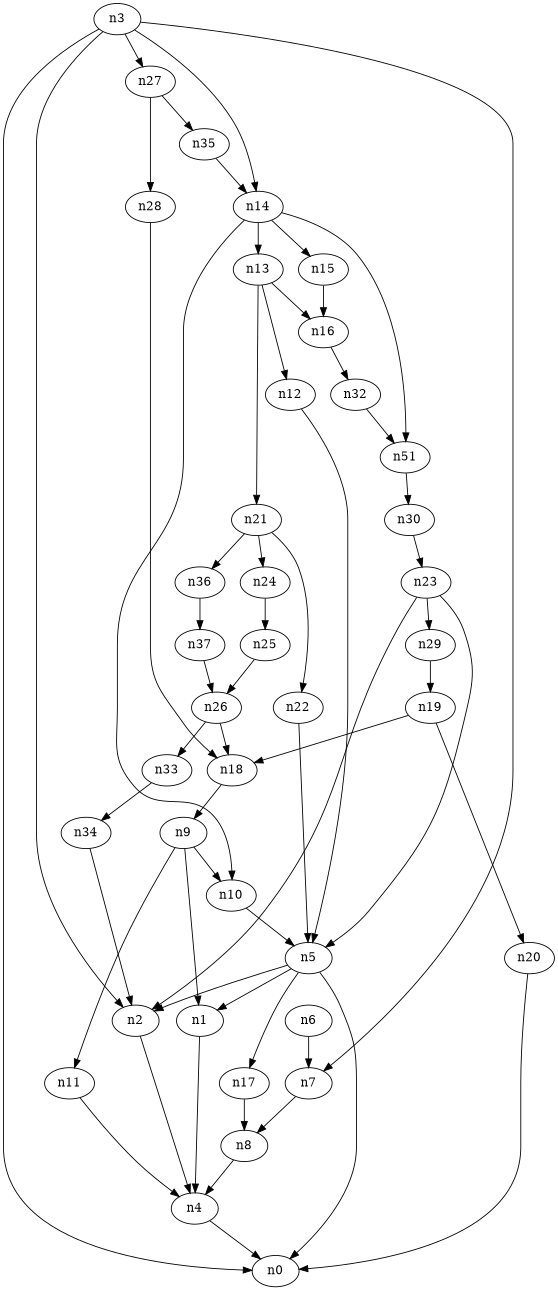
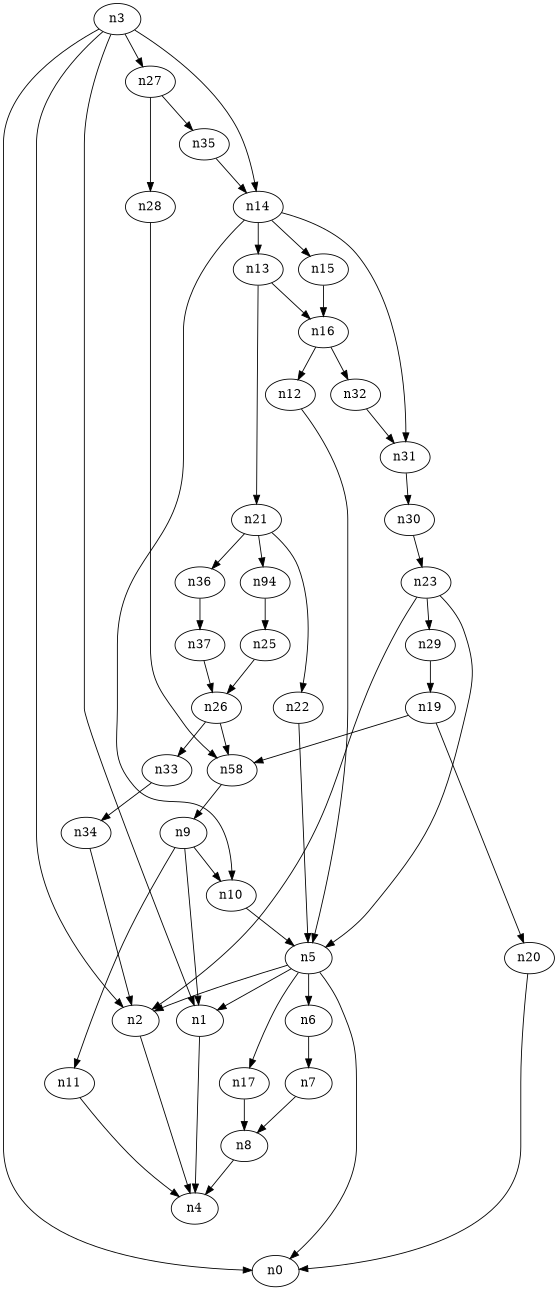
edge "n13" -> "n12": now "n16" -> "n12"
edge "n3" -> "n7": now "n3" -> "n1"
node "n51": label "n51" -> "n31"
node "n24": label "n24" -> "n94"
node "n18": label "n18" -> "n58"
edge "n5" -> "n6": added
edge "n4" -> "n0": removed
